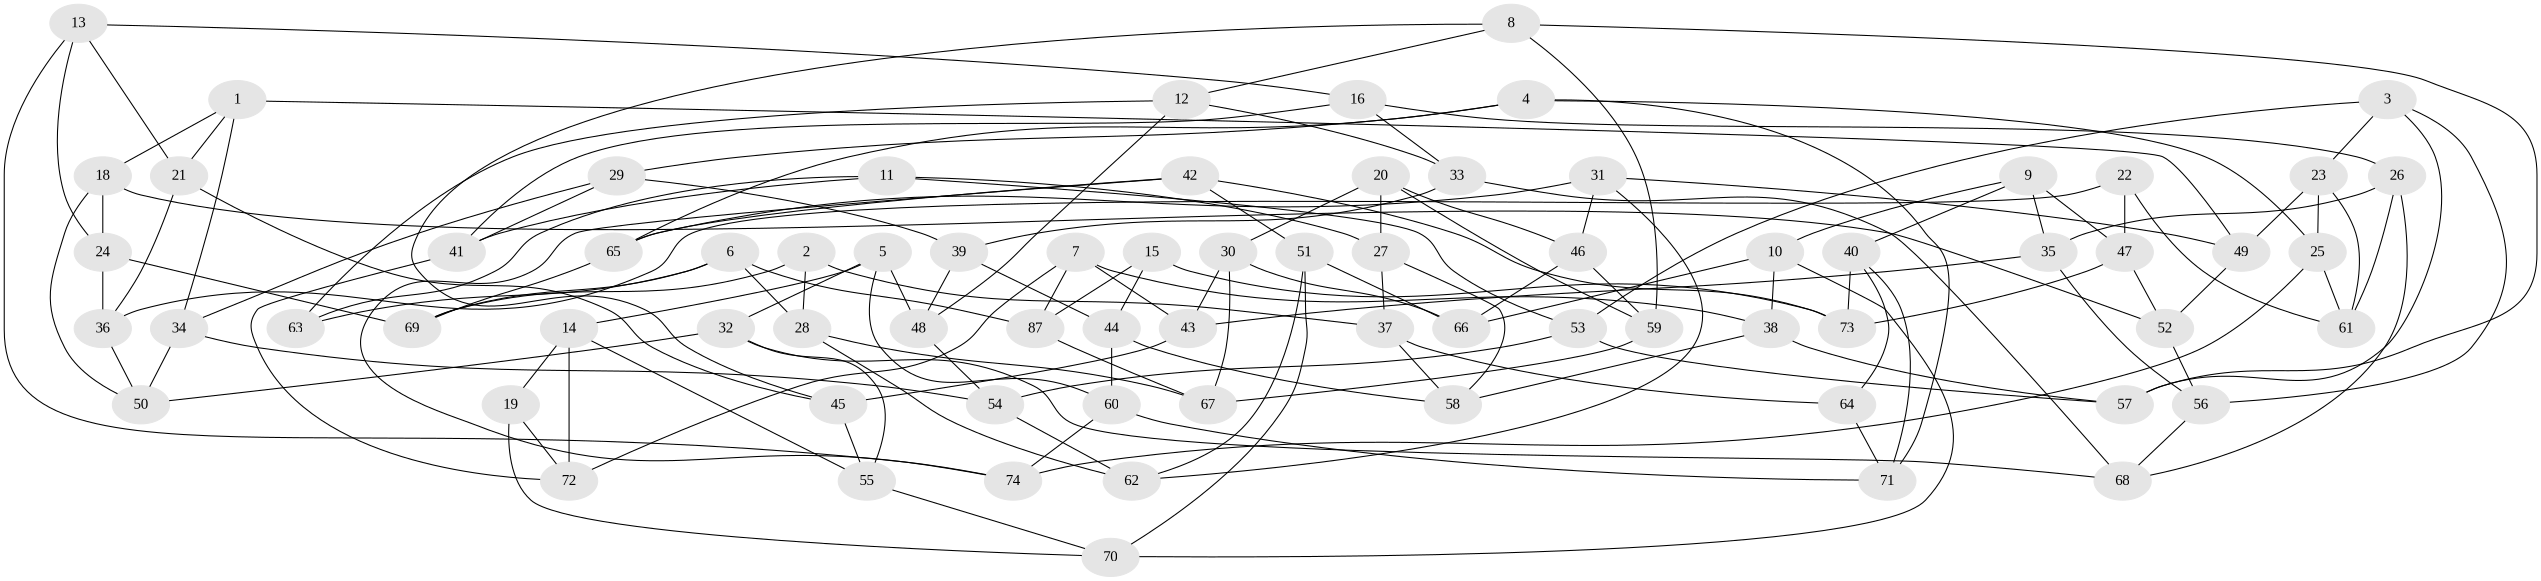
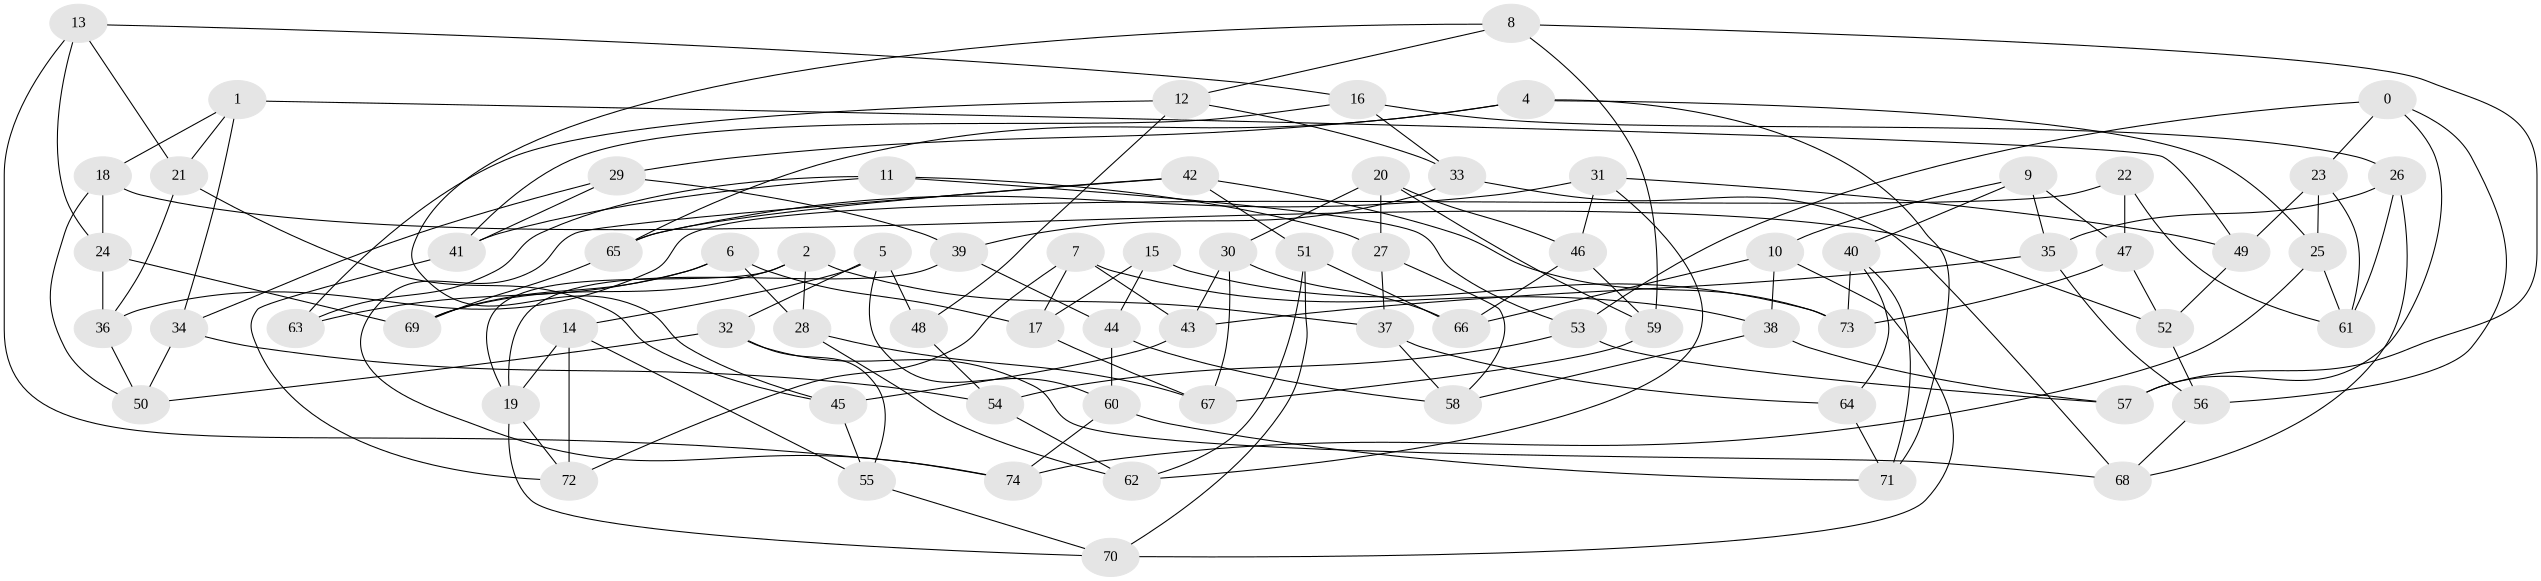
node "3": label "3" -> "0"
edge "2" -- "19": added
edge "39" -- "48": now "39" -- "19"
node "87": label "87" -> "17"
